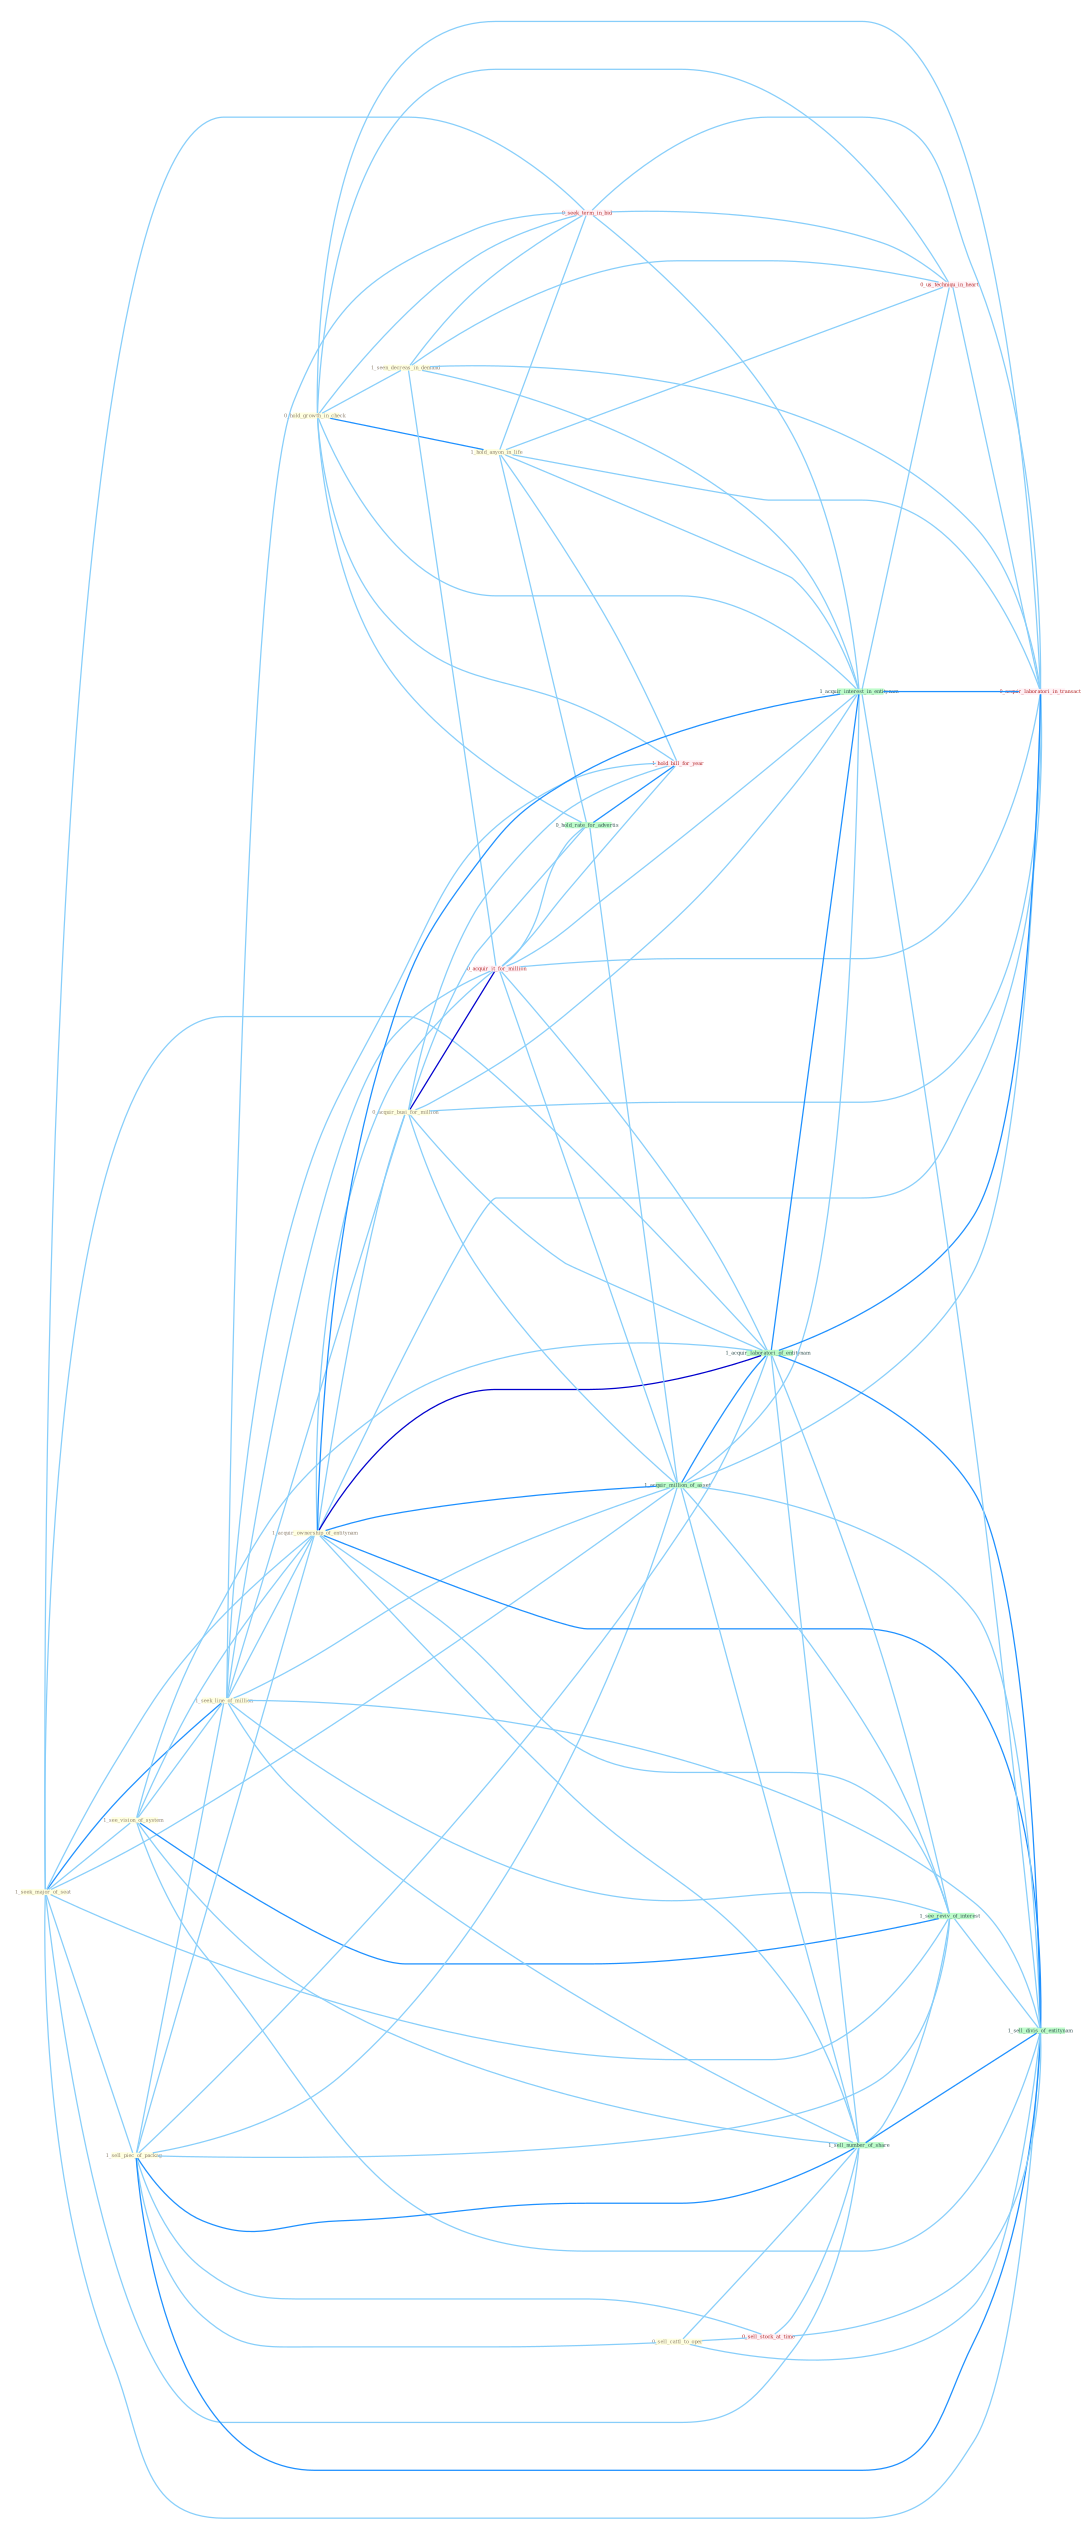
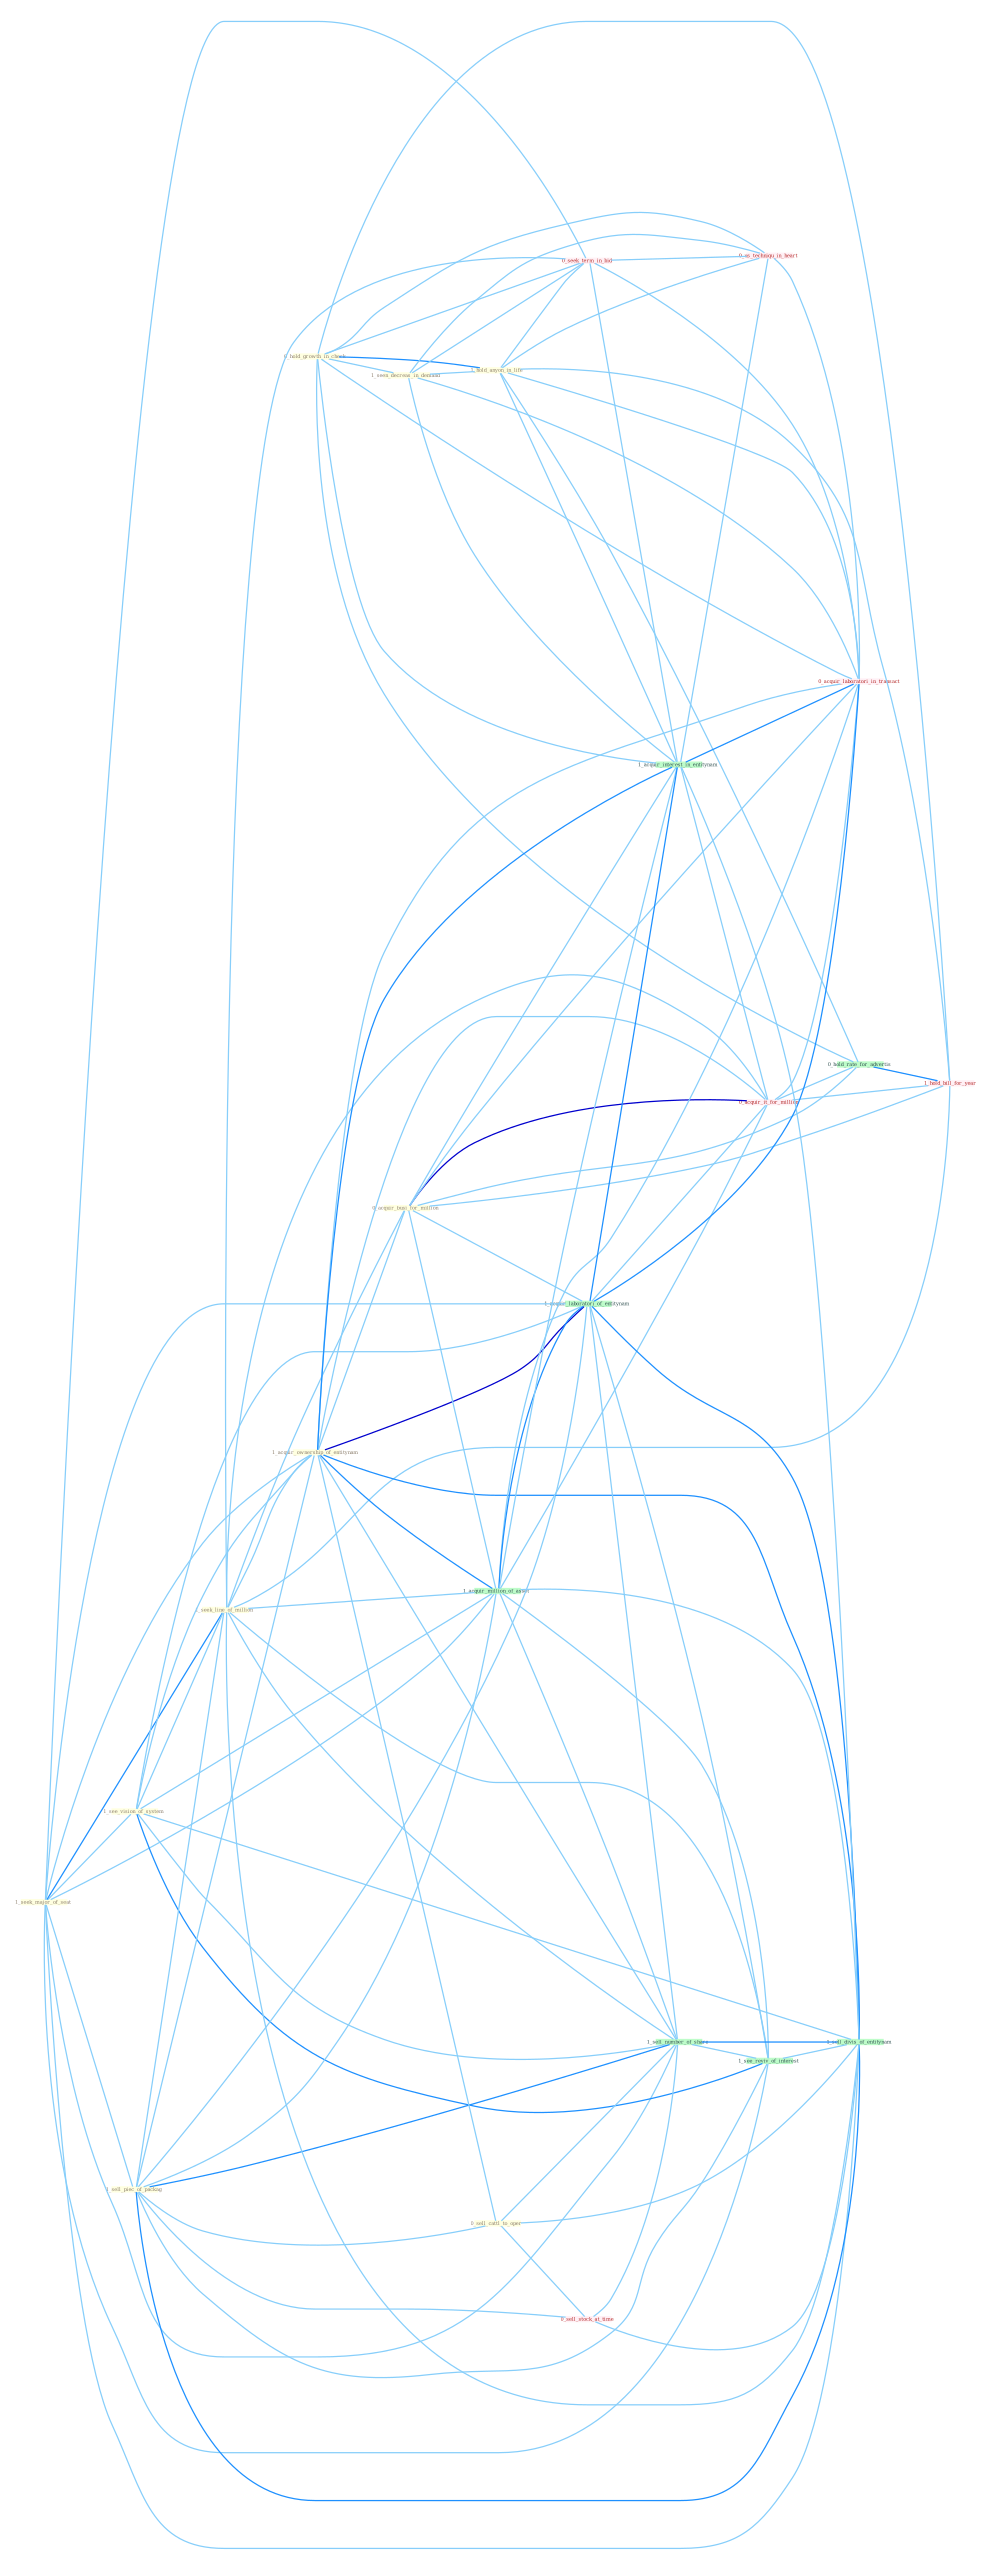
edge "1_seen_decreas_in_demand" -- "0_acquir_it_for_million": now "1_seen_decreas_in_demand" -- "1_hold_anyon_in_life"
edge "0_hold_rate_for_advertis" -- "1_acquir_million_of_asset": now "1_see_vision_of_system" -- "1_acquir_million_of_asset"
edge "1_acquir_ownership_of_entitynam" -- "1_see_reviv_of_interest": now "1_acquir_ownership_of_entitynam" -- "0_sell_cattl_to_oper"
